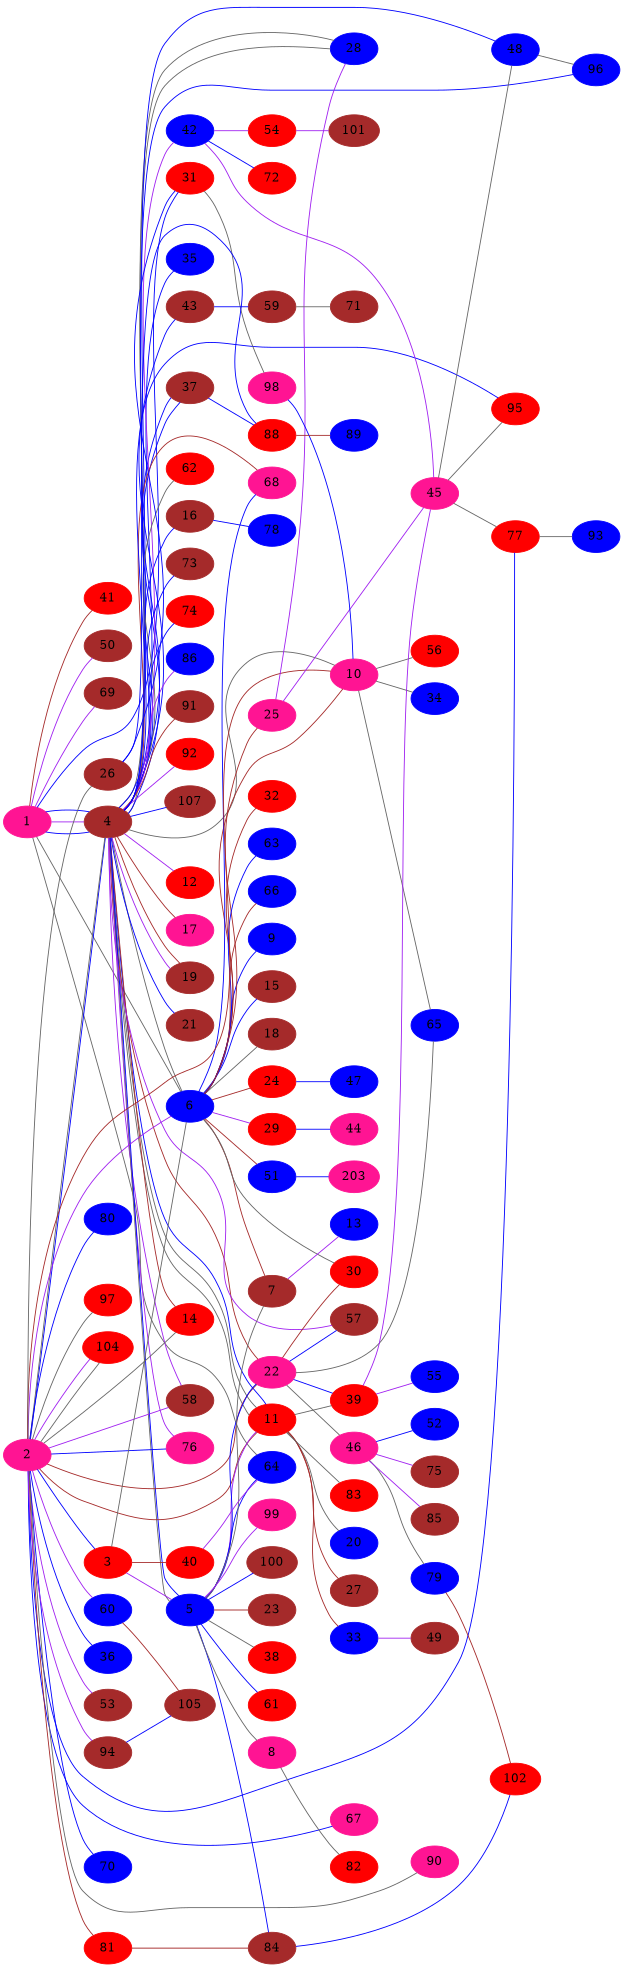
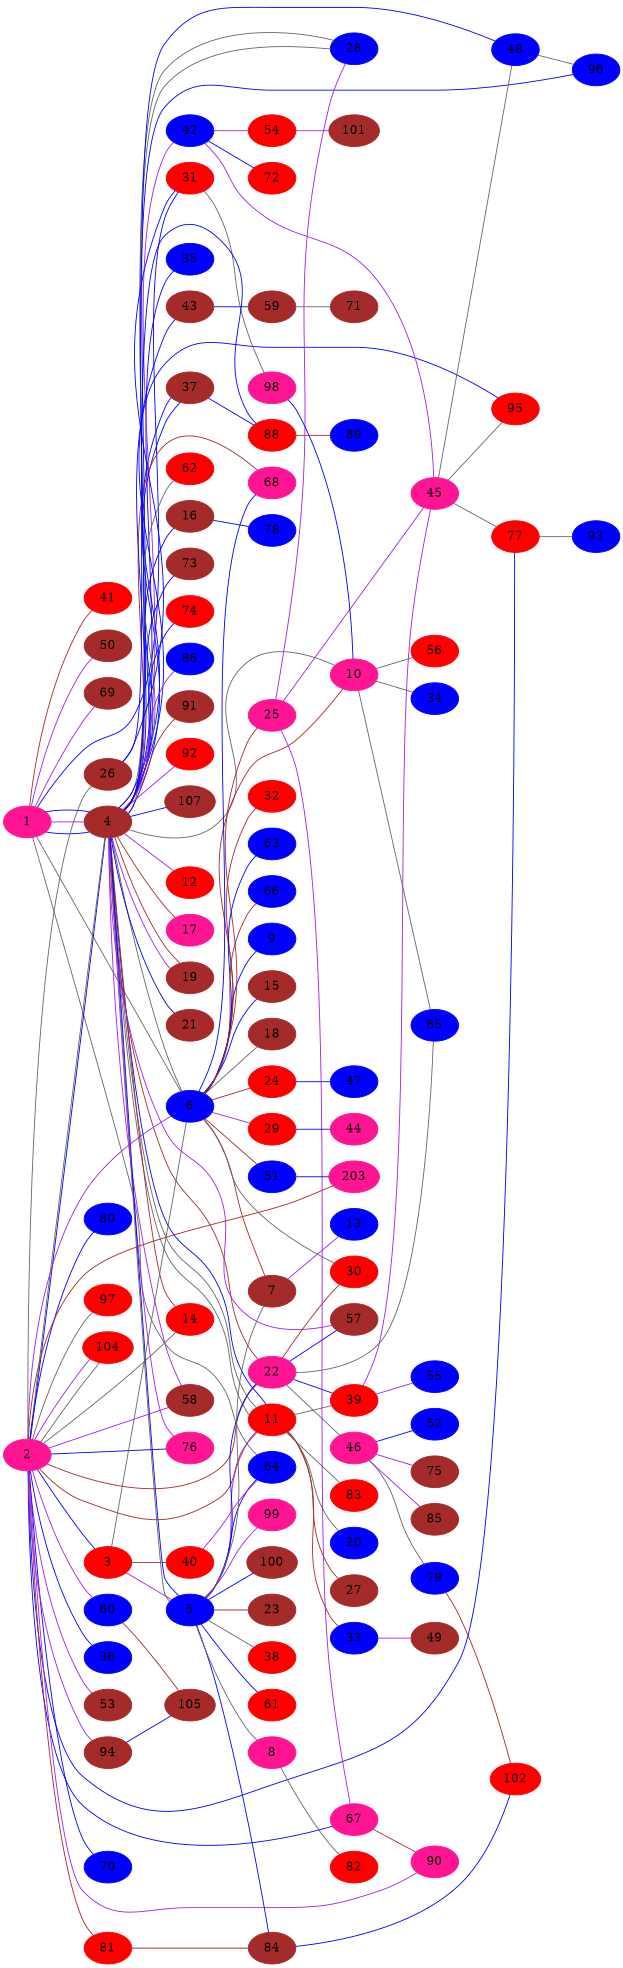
edge "10" -- "2": now "203" -- "2"
edge "25" -- "67": added
edge "67" -- "90": added
edge "2" -- "90": color gray40 -> purple
